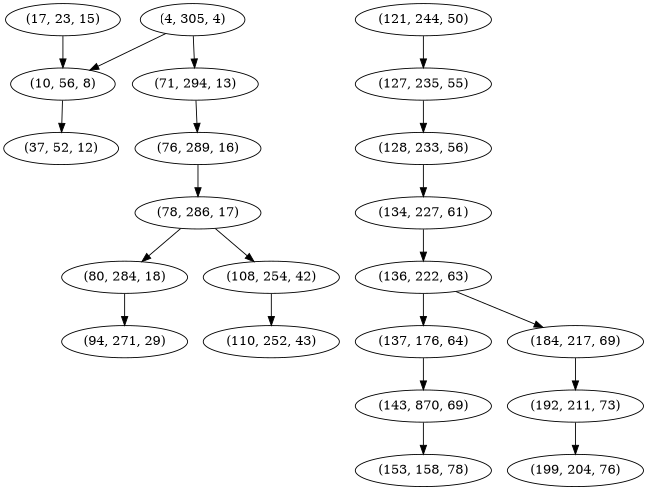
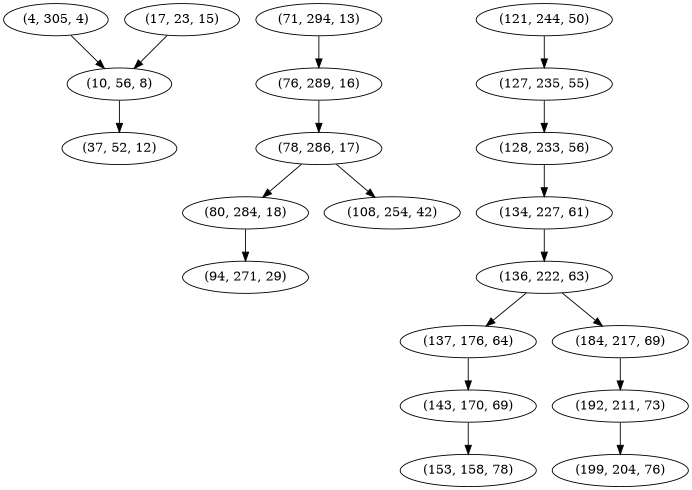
edge "(4, 305, 4)" -> "(71, 294, 13)": removed
node "(110, 252, 43)": removed
node "(143, 870, 69)": label "(143, 870, 69)" -> "(143, 170, 69)"
